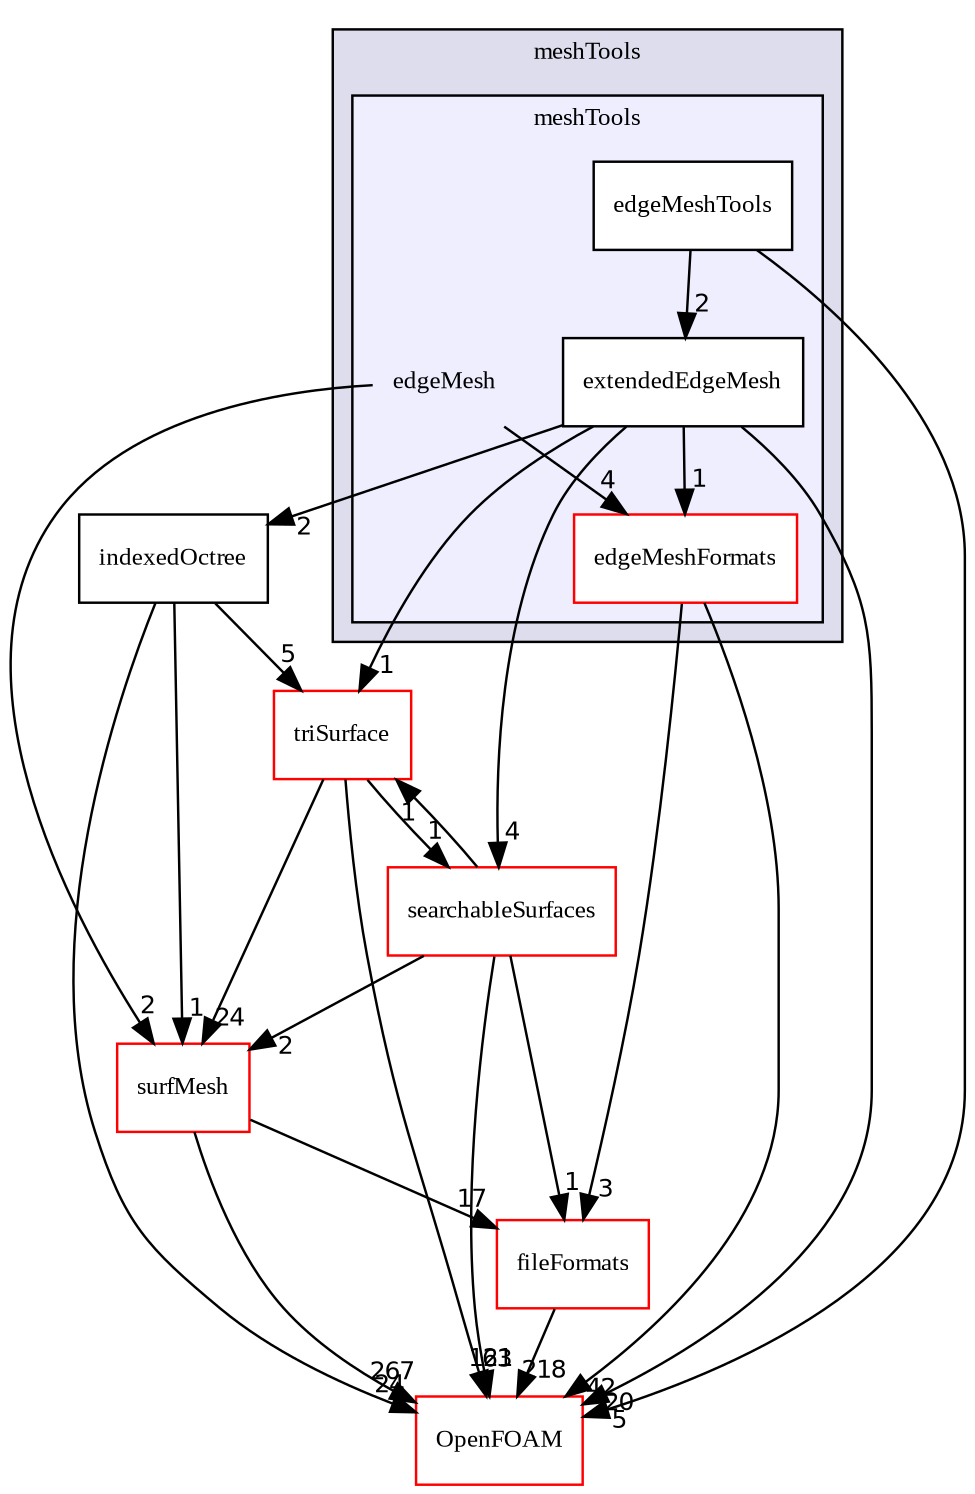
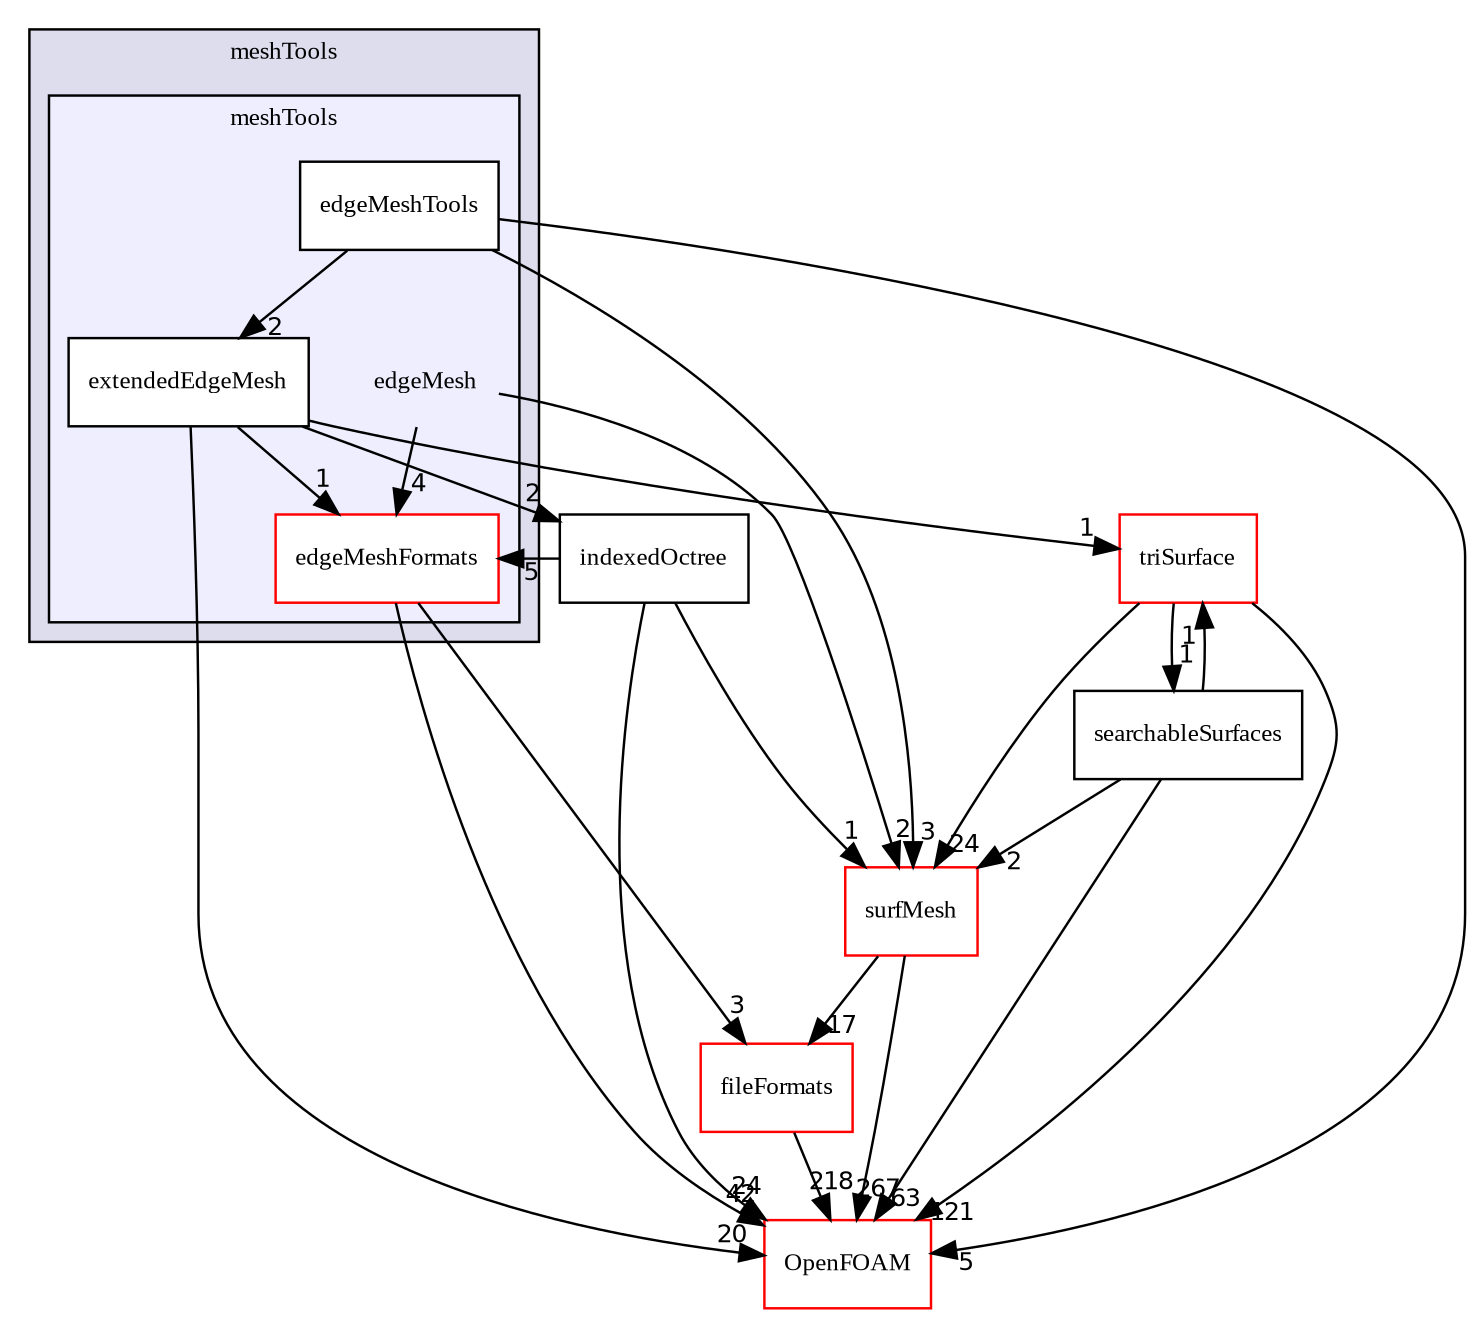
edge "edgeMeshTools" -> "surfMesh": added
edge "extendedEdgeMesh" -> "searchableSurfaces": removed
edge "indexedOctree" -> "triSurface": now "indexedOctree" -> "edgeMeshFormats"
node "searchableSurfaces": color red -> black
edge "searchableSurfaces" -> "fileFormats": removed
